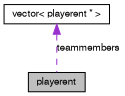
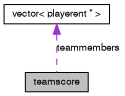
node "playerent": label "playerent" -> "teamscore"
